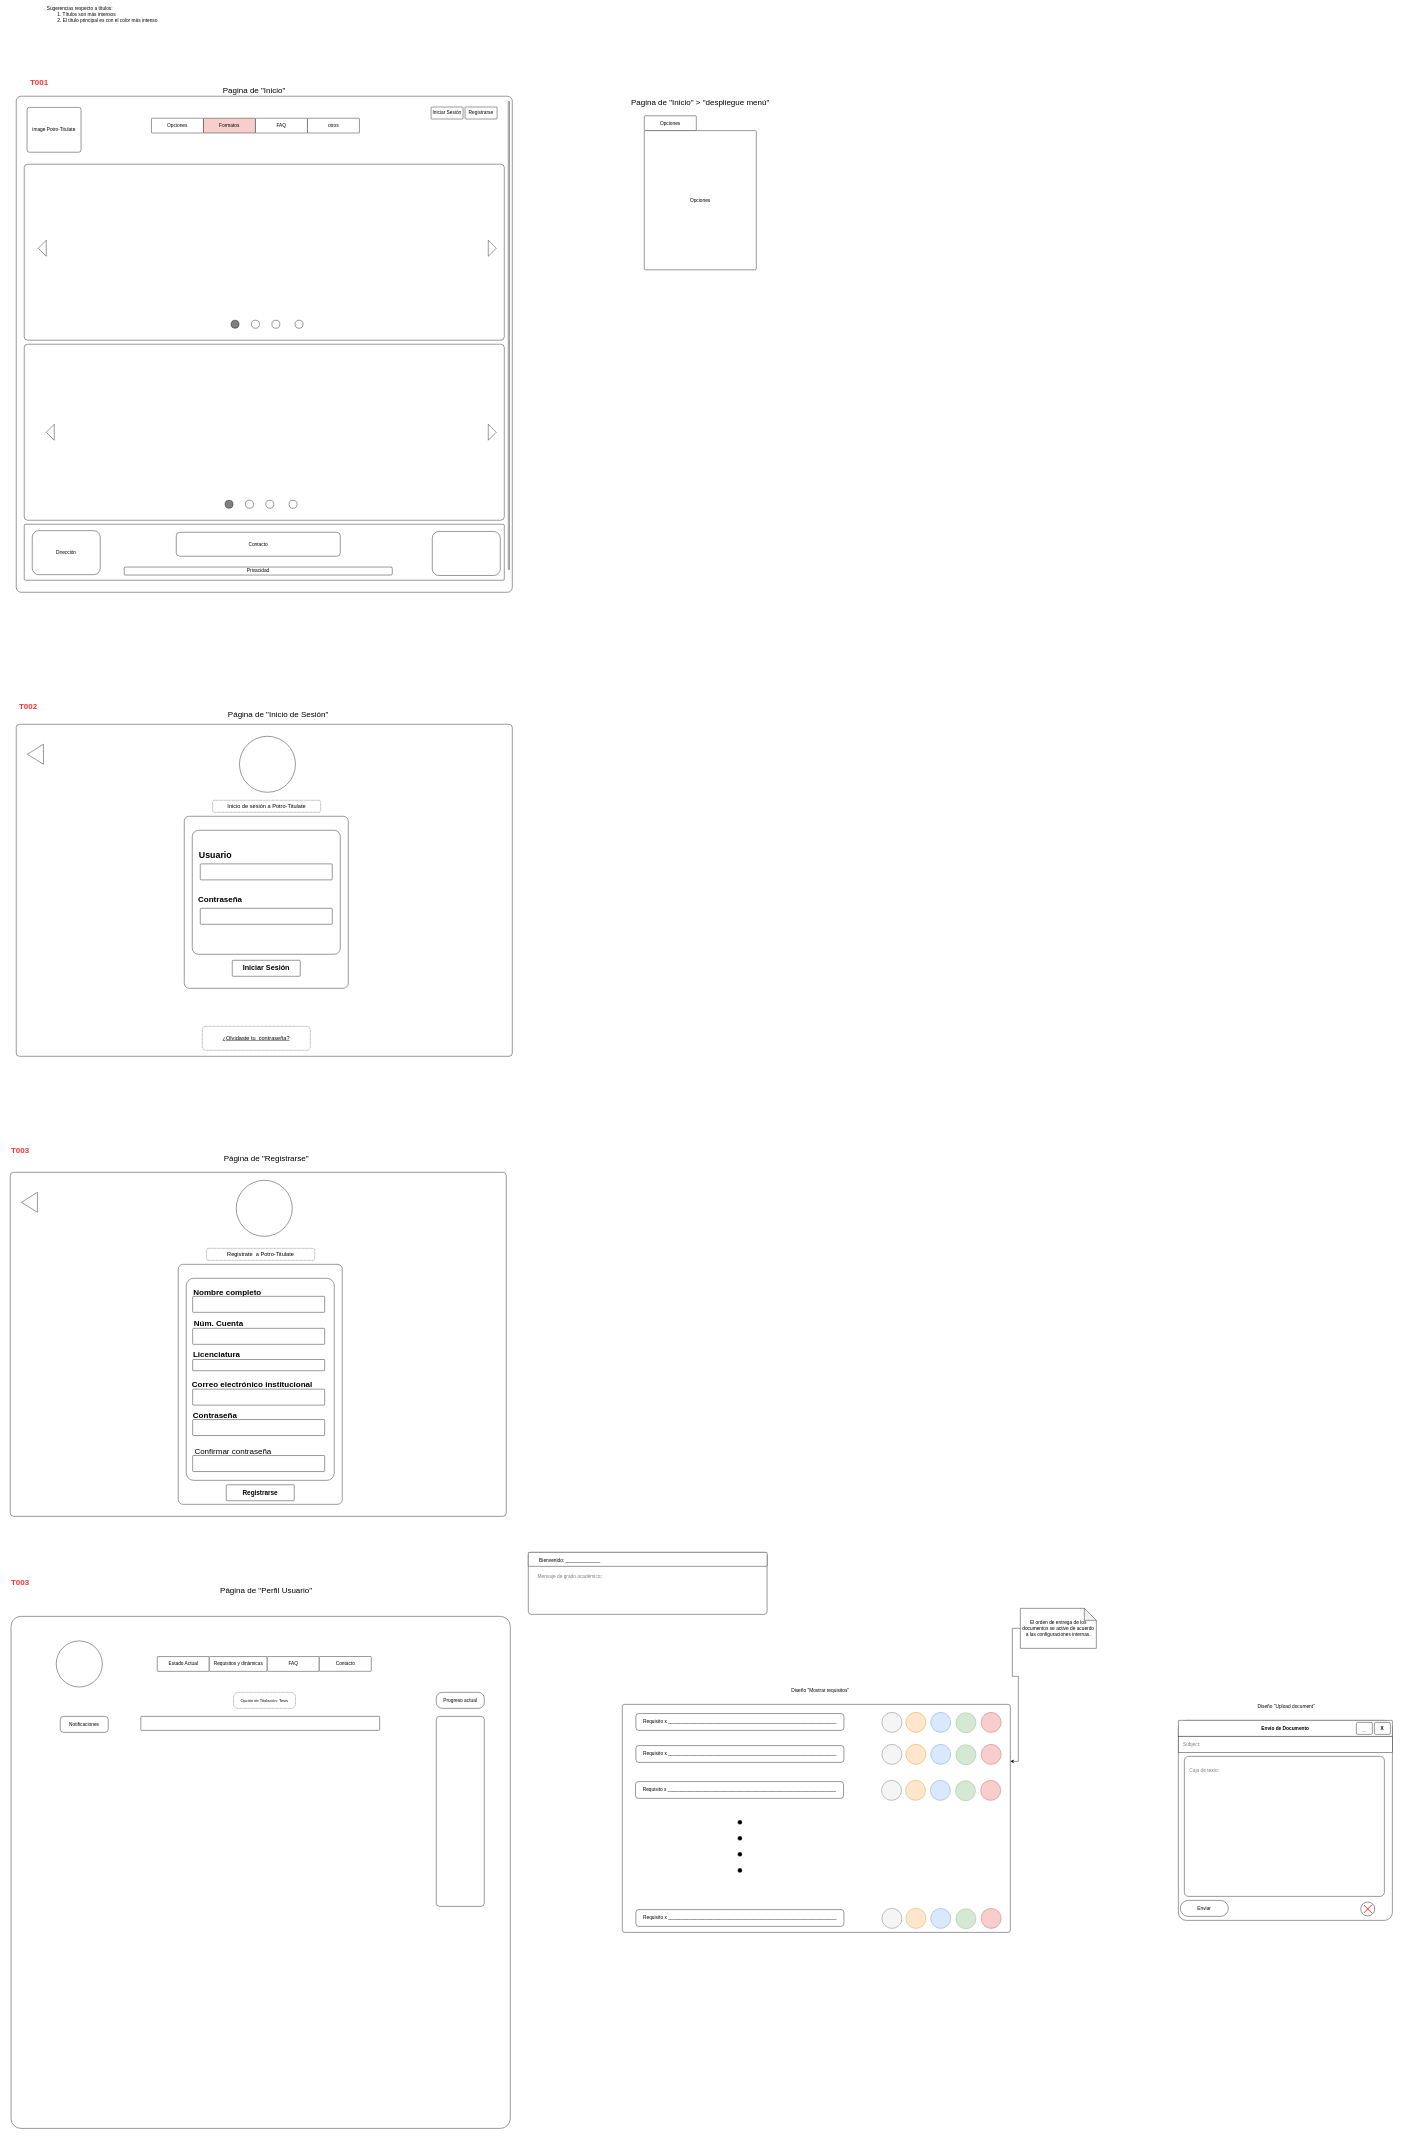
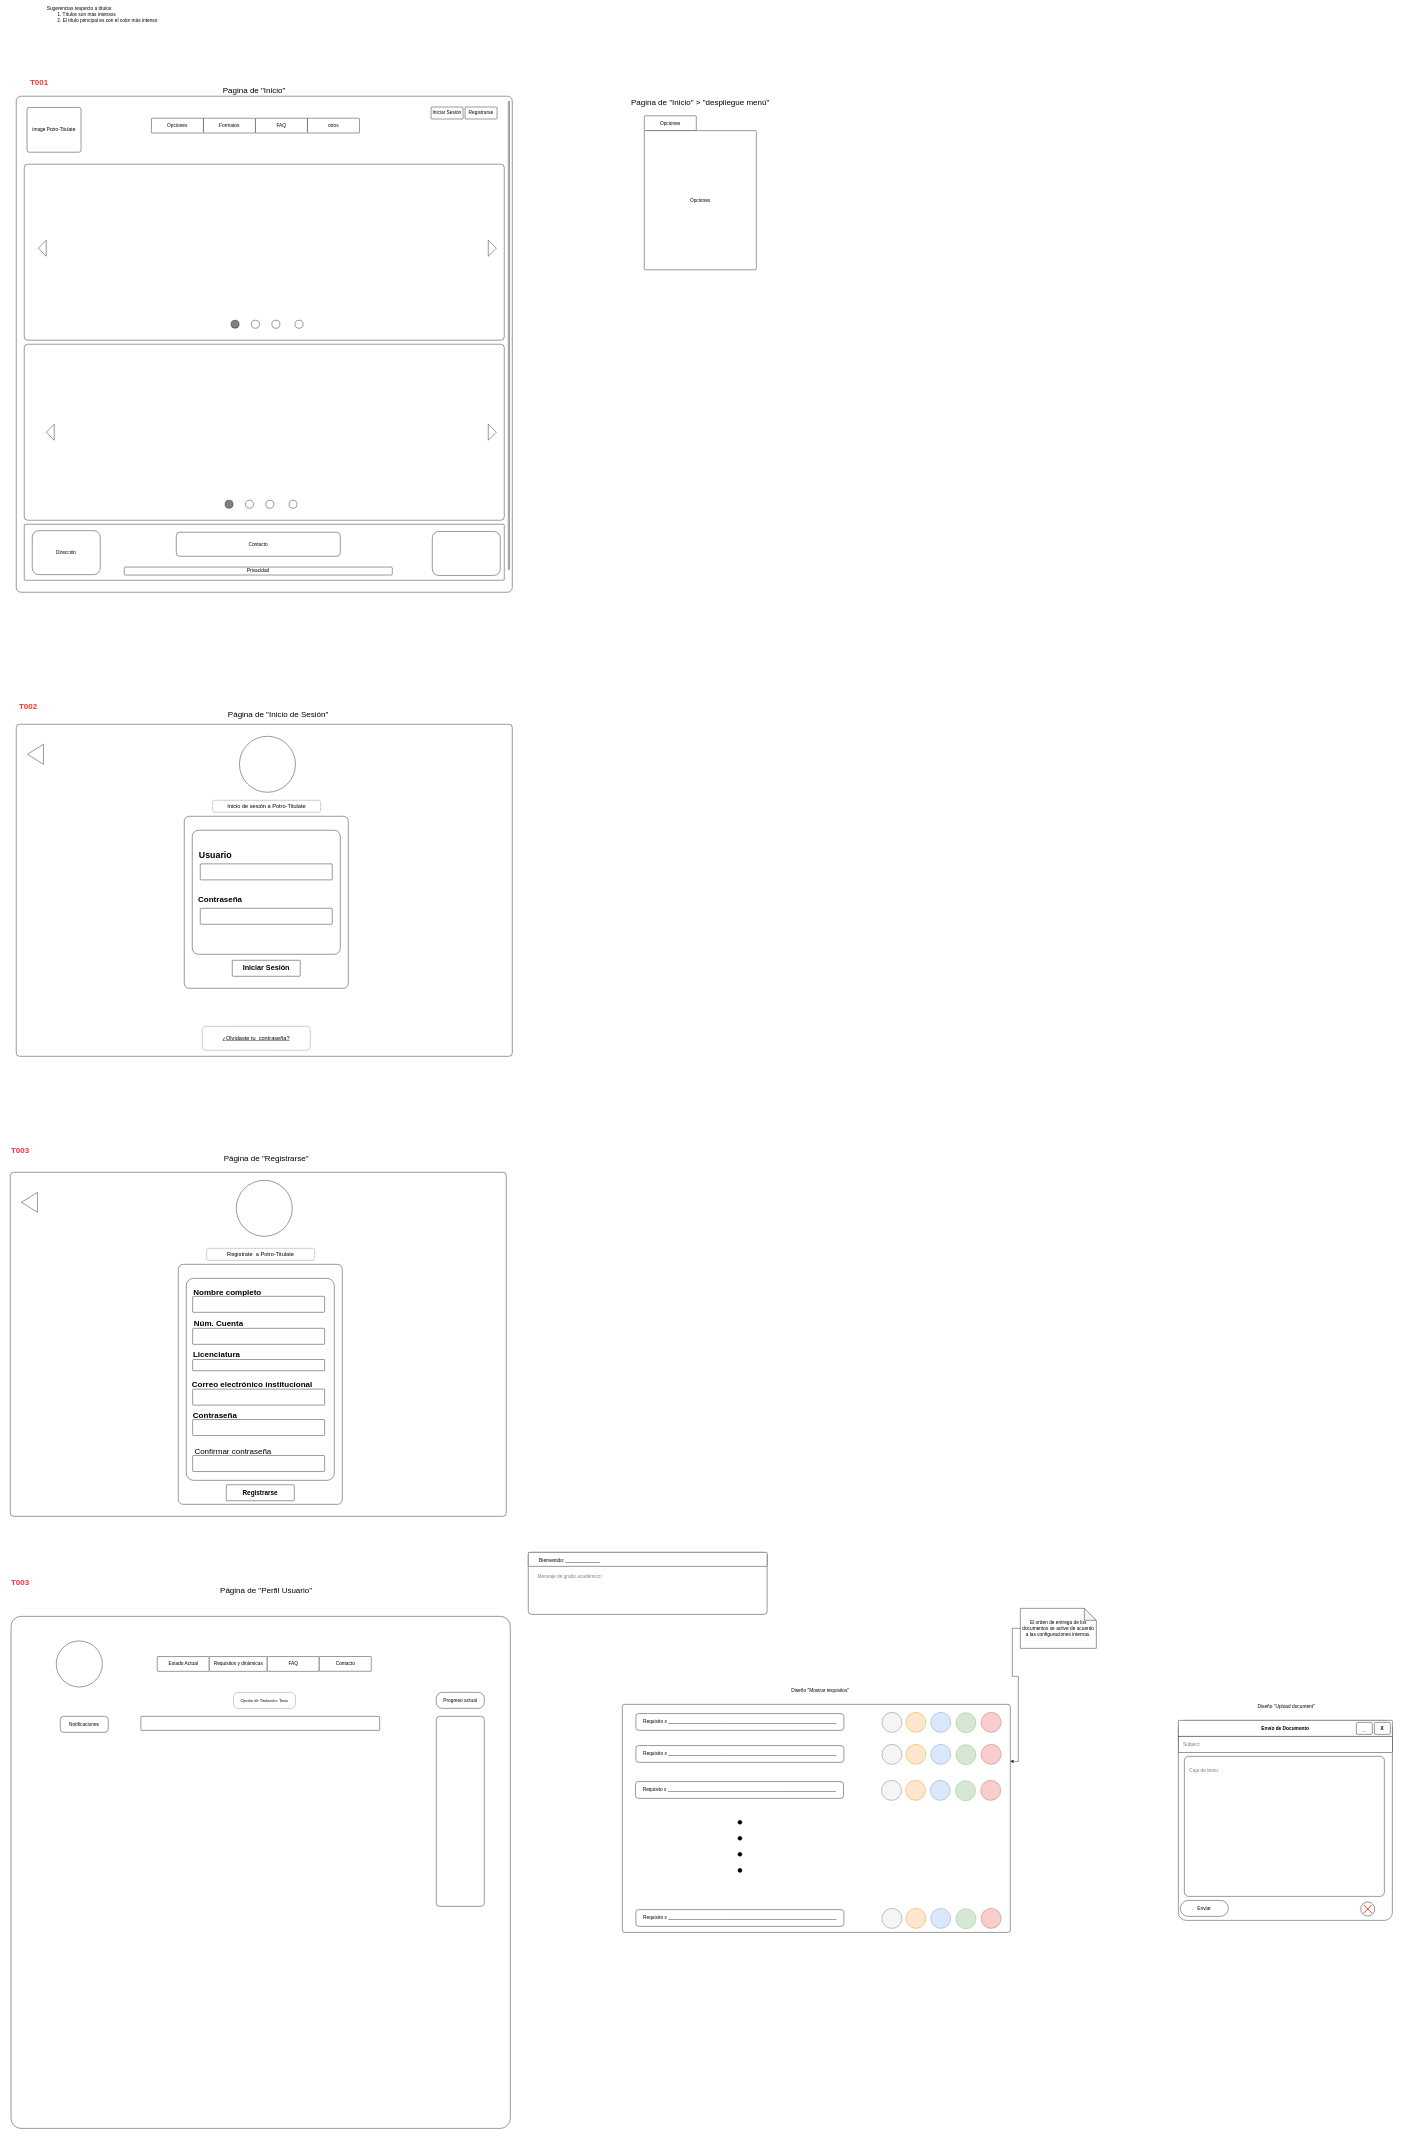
node "Formatos": fillcolor #f8cecc -> #ffffff
